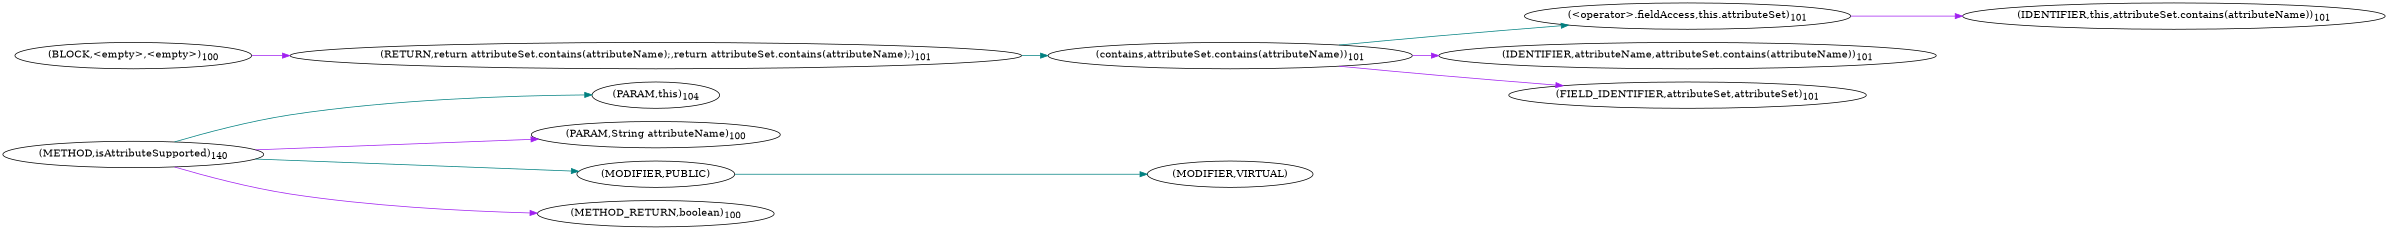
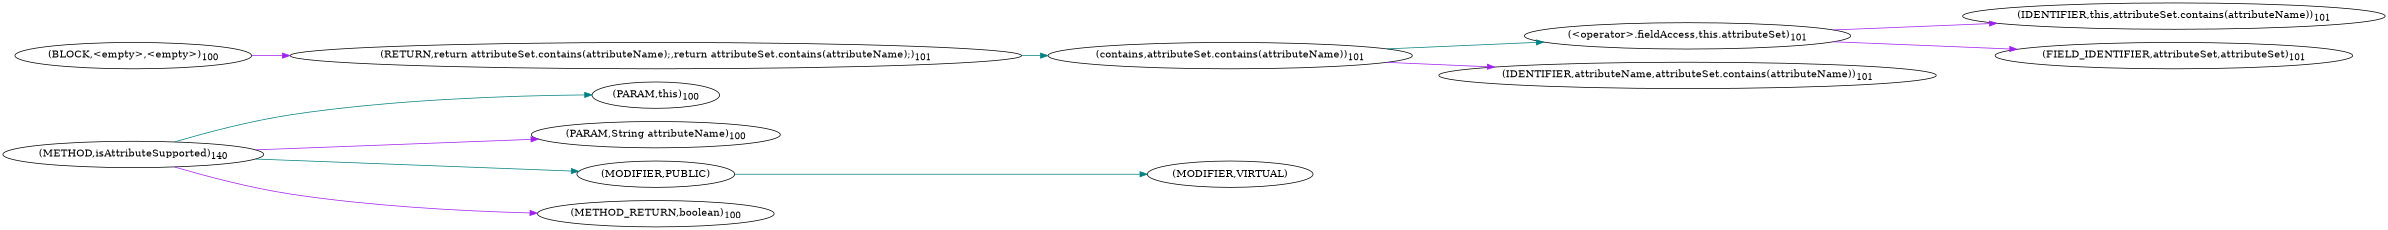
edge "(contains,attributeSet.contains(attributeName))" -> "(FIELD_IDENTIFIER,attributeSet,attributeSet)": now "(<operator>.fieldAccess,this.attributeSet)" -> "(FIELD_IDENTIFIER,attributeSet,attributeSet)"
node "(PARAM,this)": text "104" -> "100"
